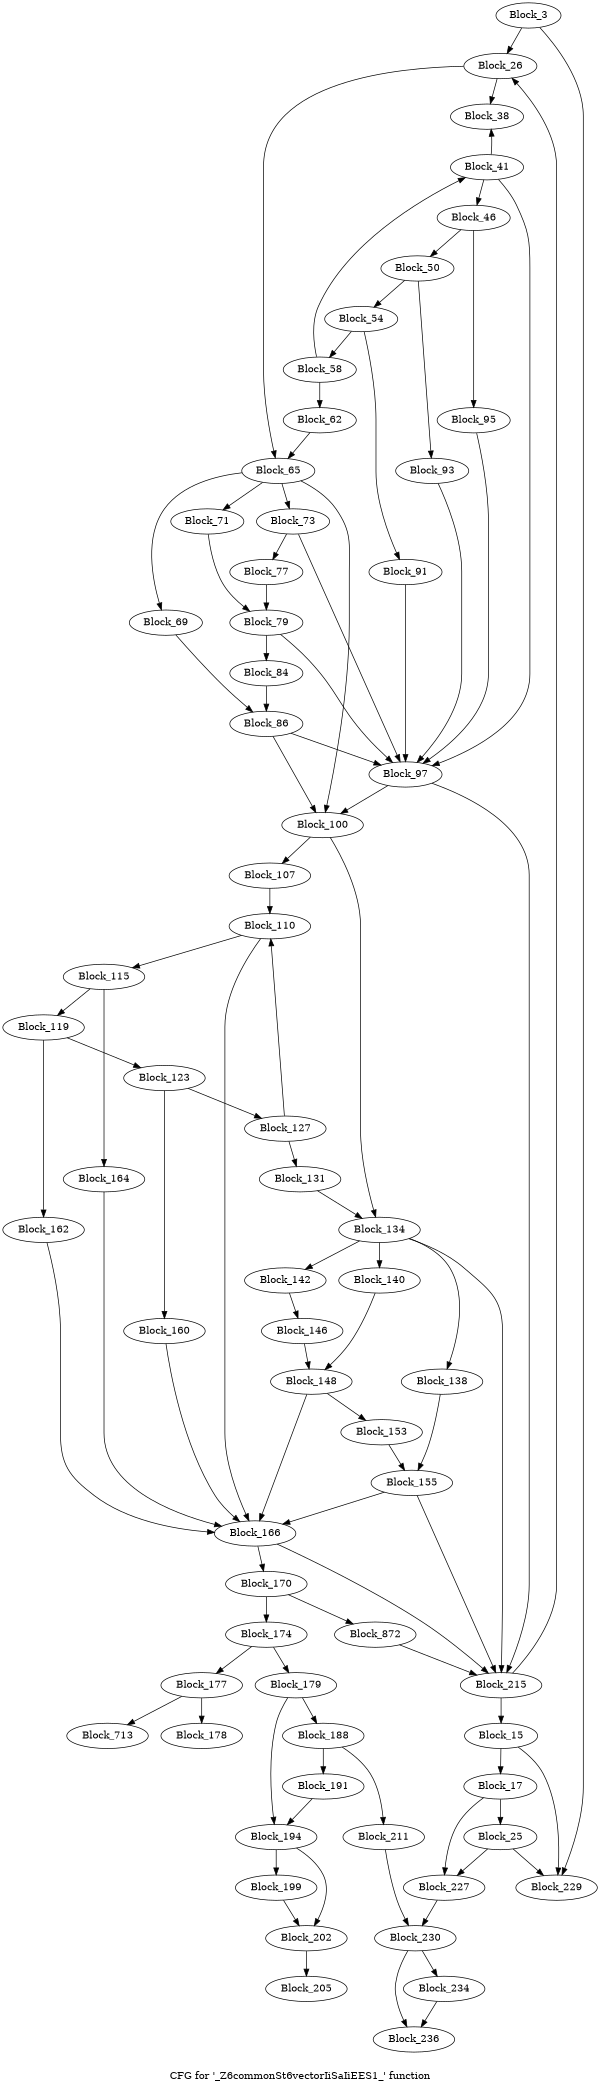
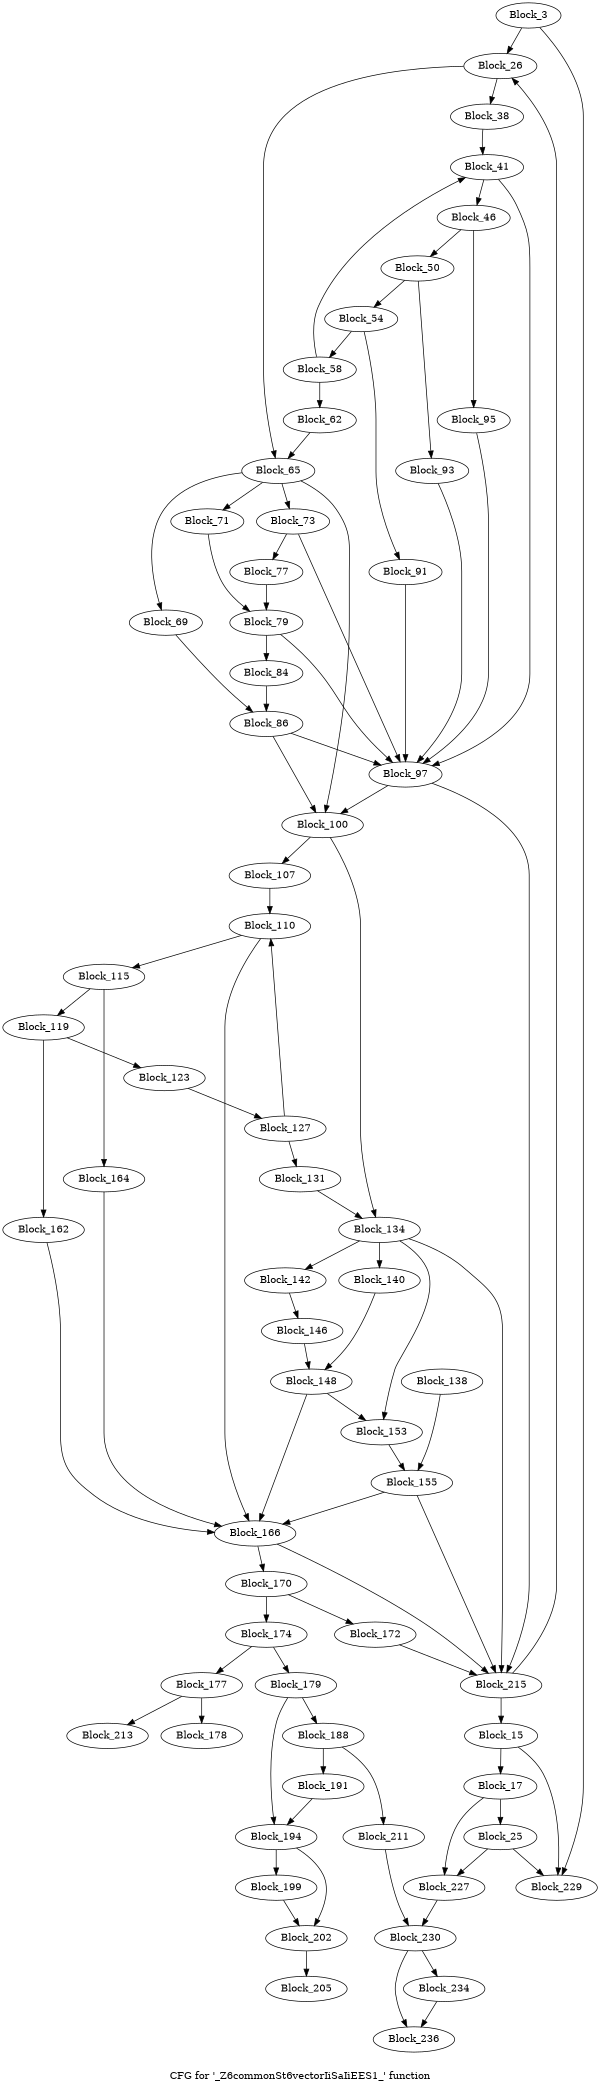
edge "Block_41" -> "Block_38": reversed
edge "Block_134" -> "Block_138": now "Block_134" -> "Block_153"
node "Block_160": removed
node "Block_872": label "Block_872" -> "Block_172"
node "Block_713": label "Block_713" -> "Block_213"
